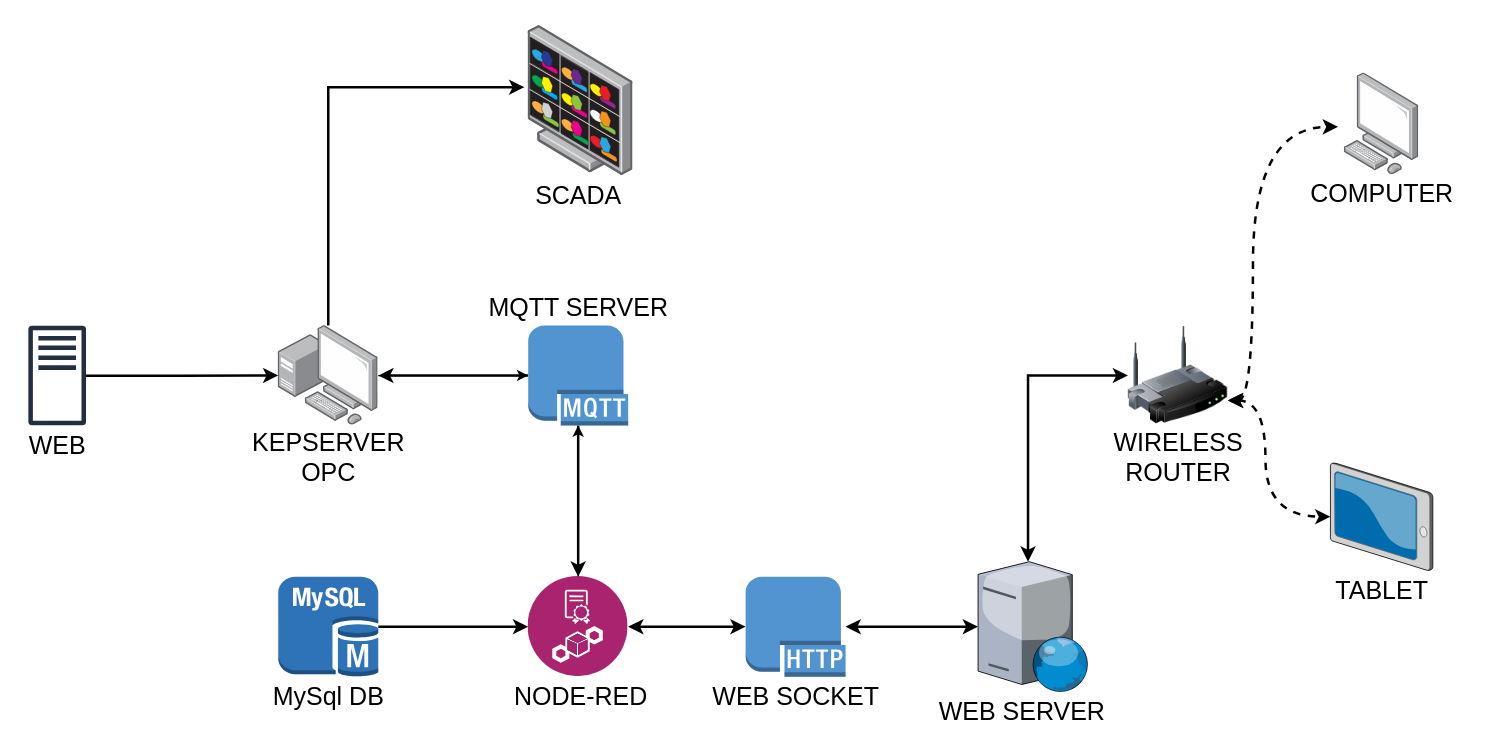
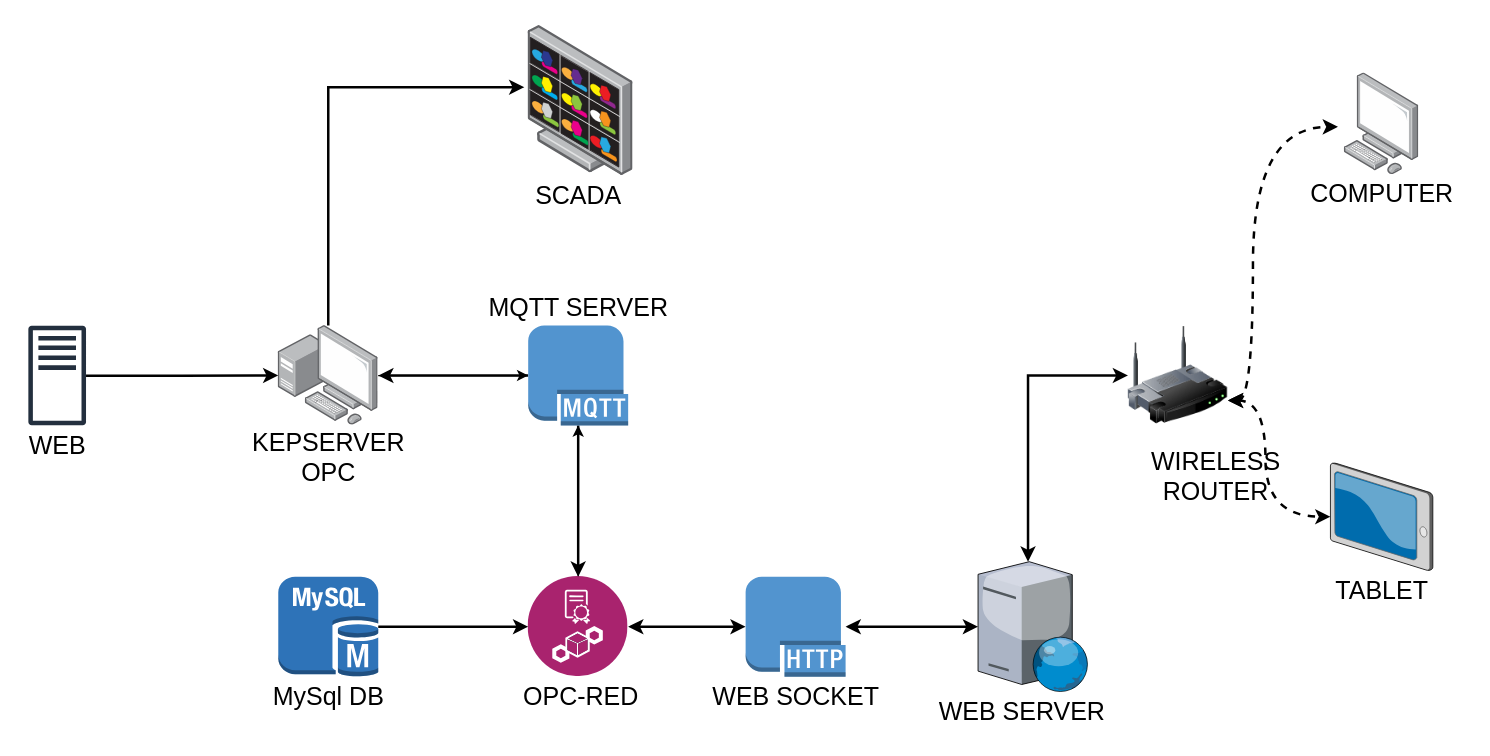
node "WIRELESS ROUTER": moved (1178, 457) -> (1216, 476)
node "NODE-RED": label "NODE-RED" -> "OPC-RED"
